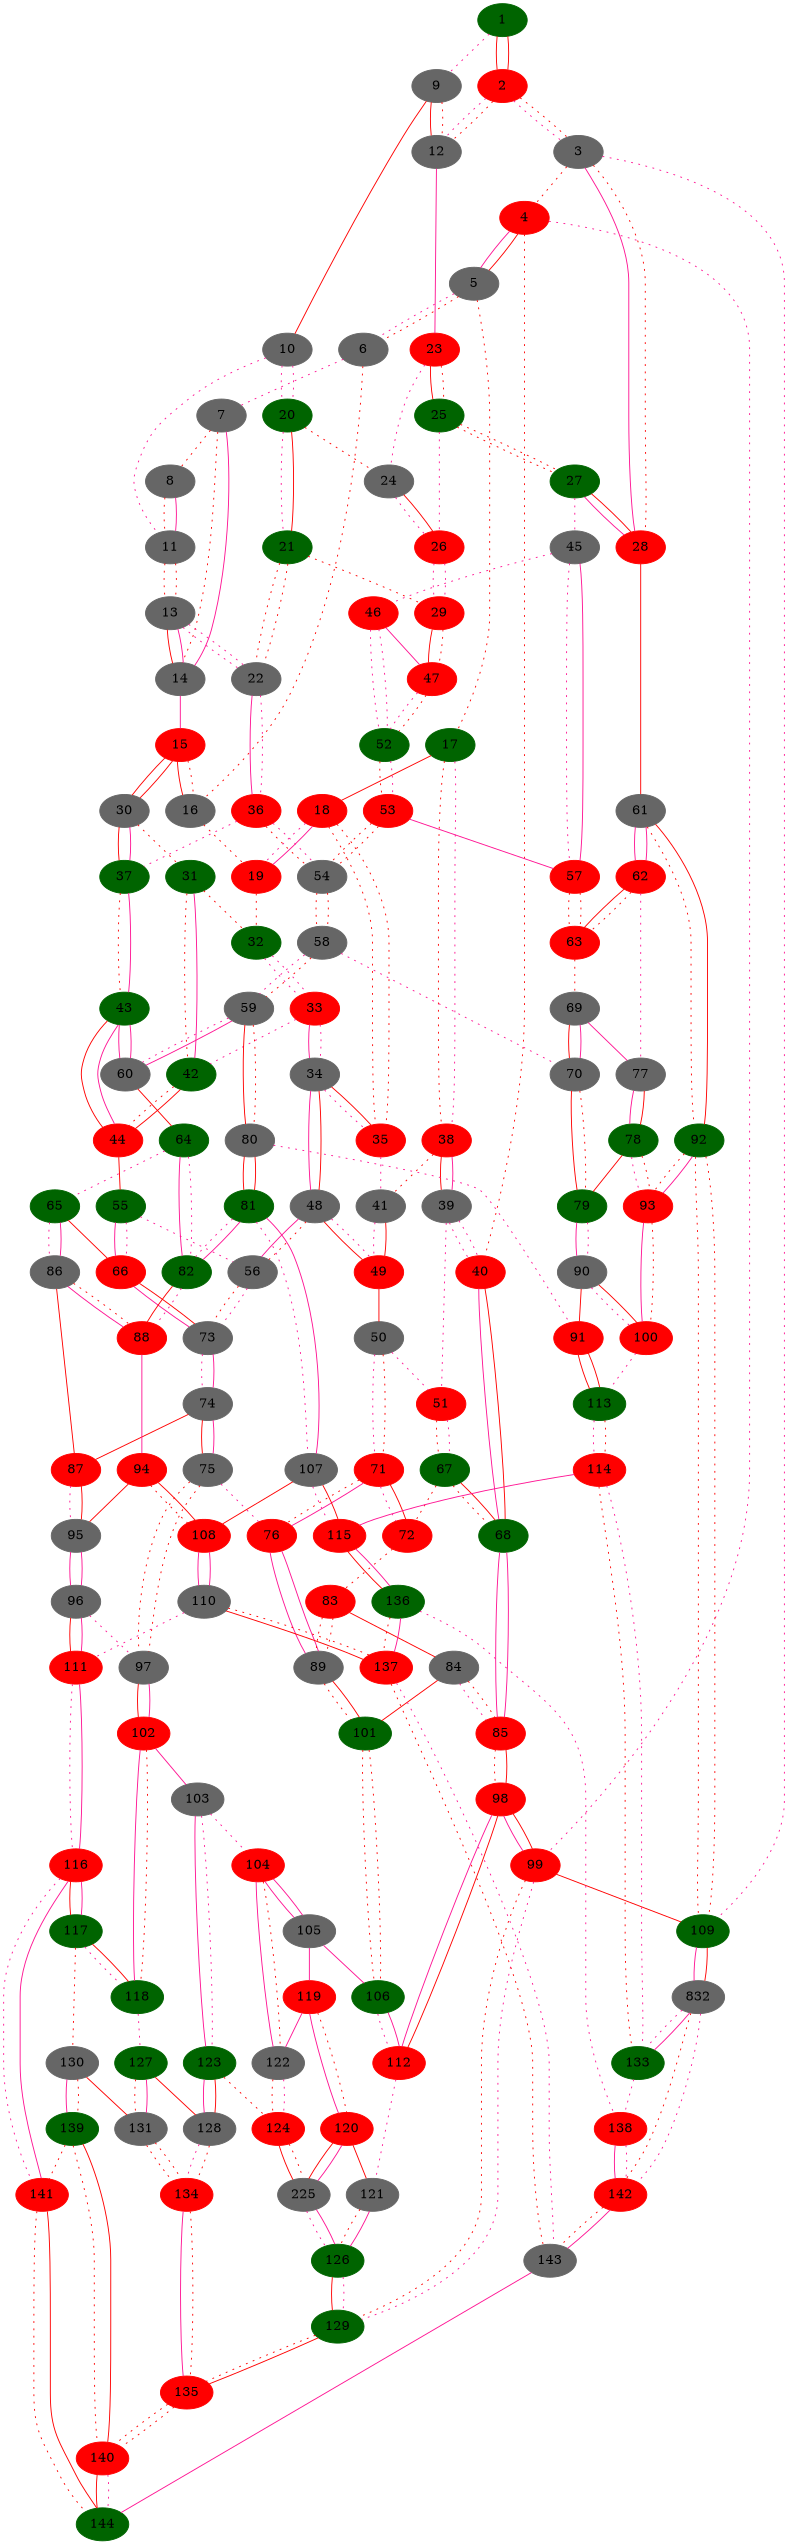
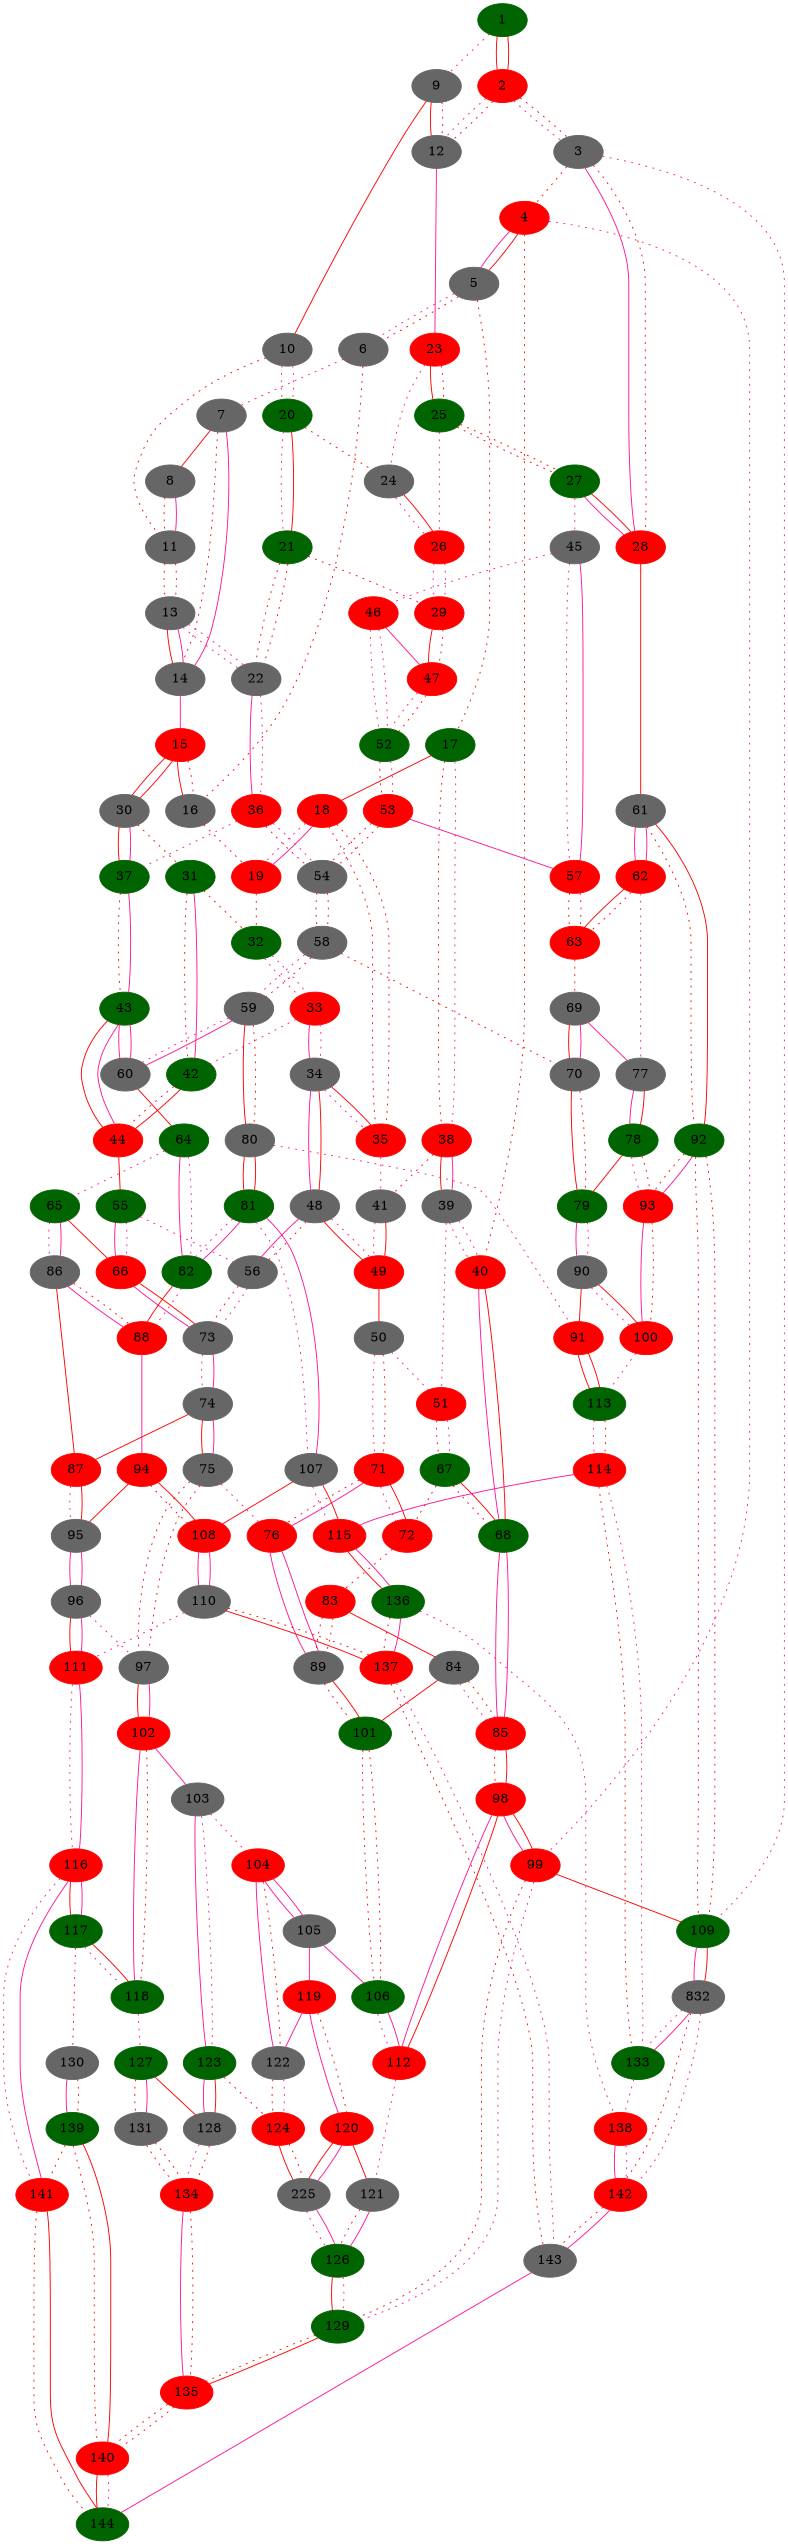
edge "10" -- "11": color deeppink -> red
edge "7" -- "8": style dotted -> solid
edge "58" -- "70": color deeppink -> red
edge "130" -- "131": removed
